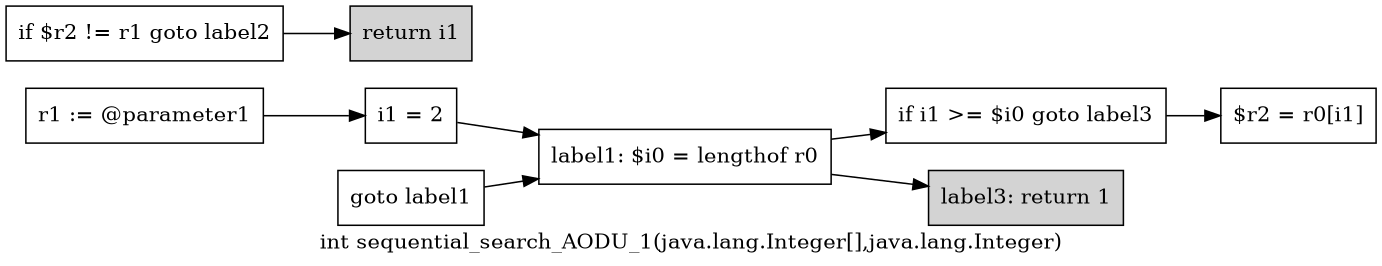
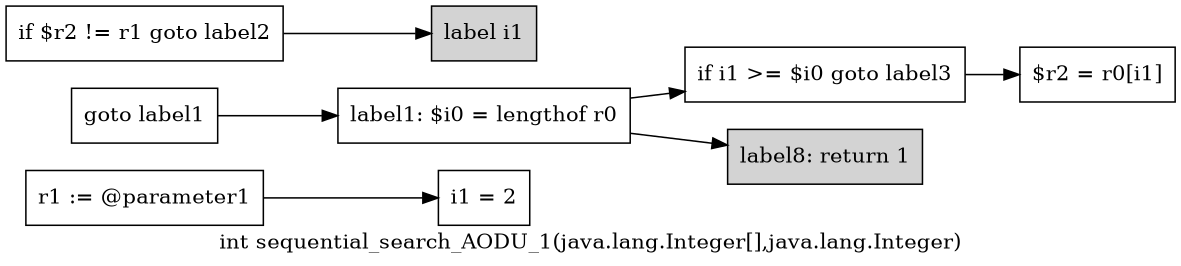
node "return i1": label "return i1" -> "label i1"
edge "i1 = 2" -> "label1: $i0 = lengthof r0": removed
node "label3: return 1": label "label3: return 1" -> "label8: return 1"
